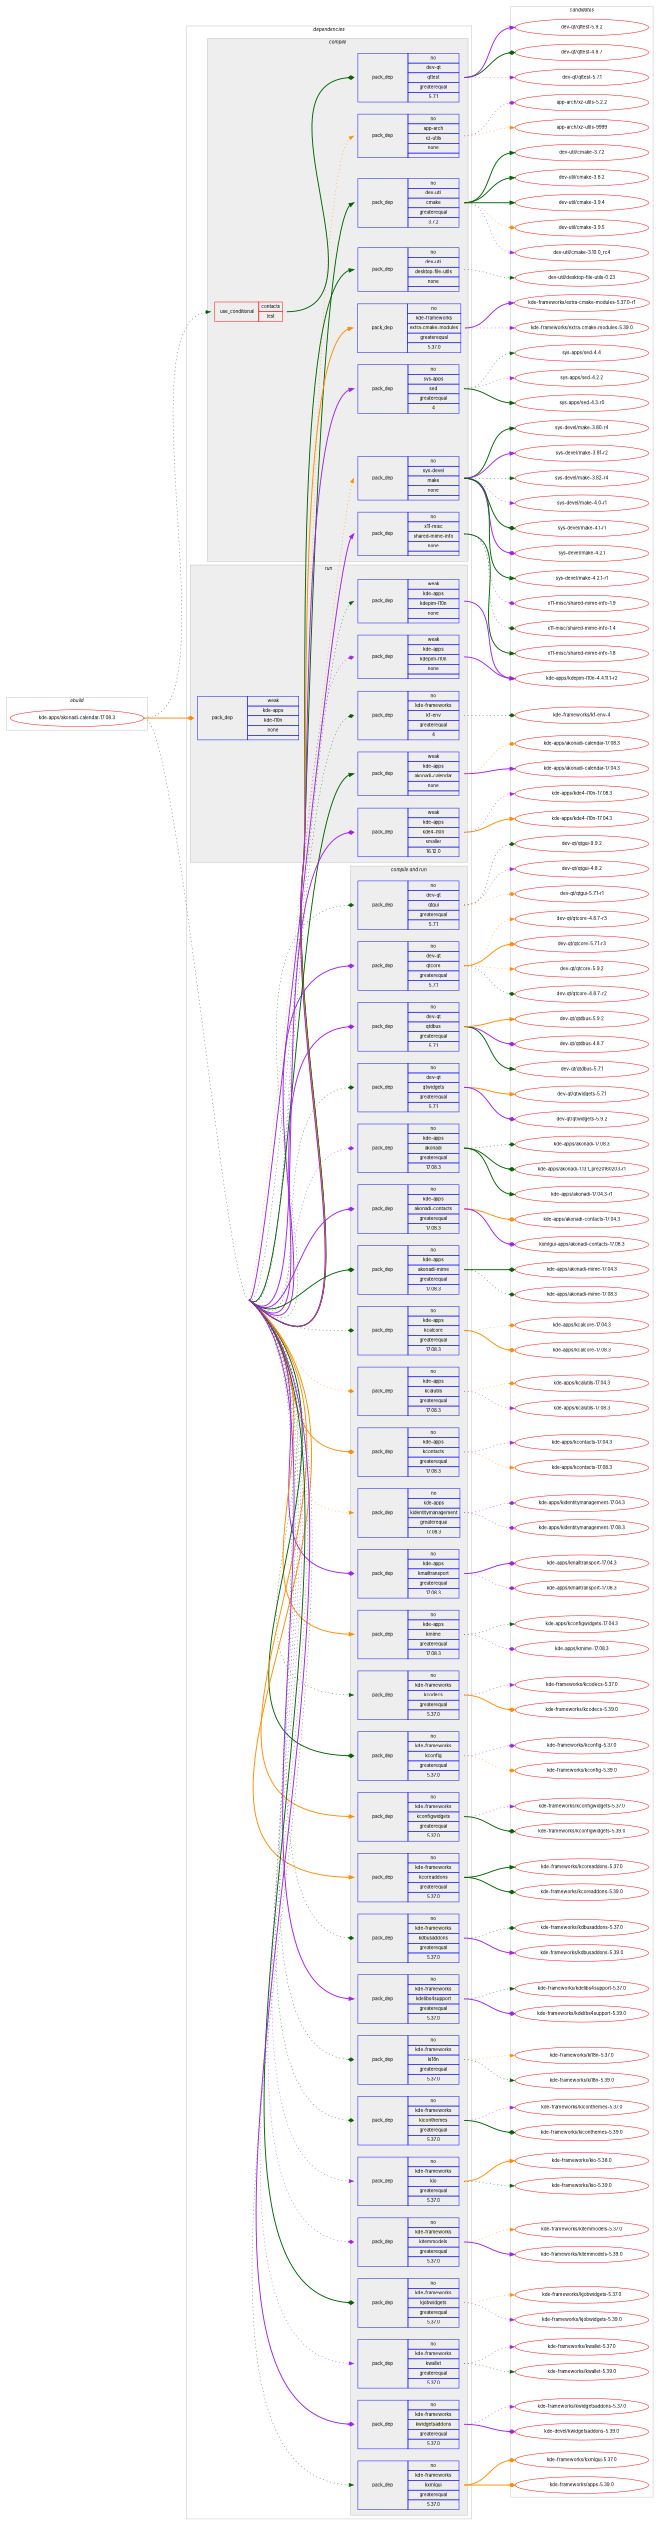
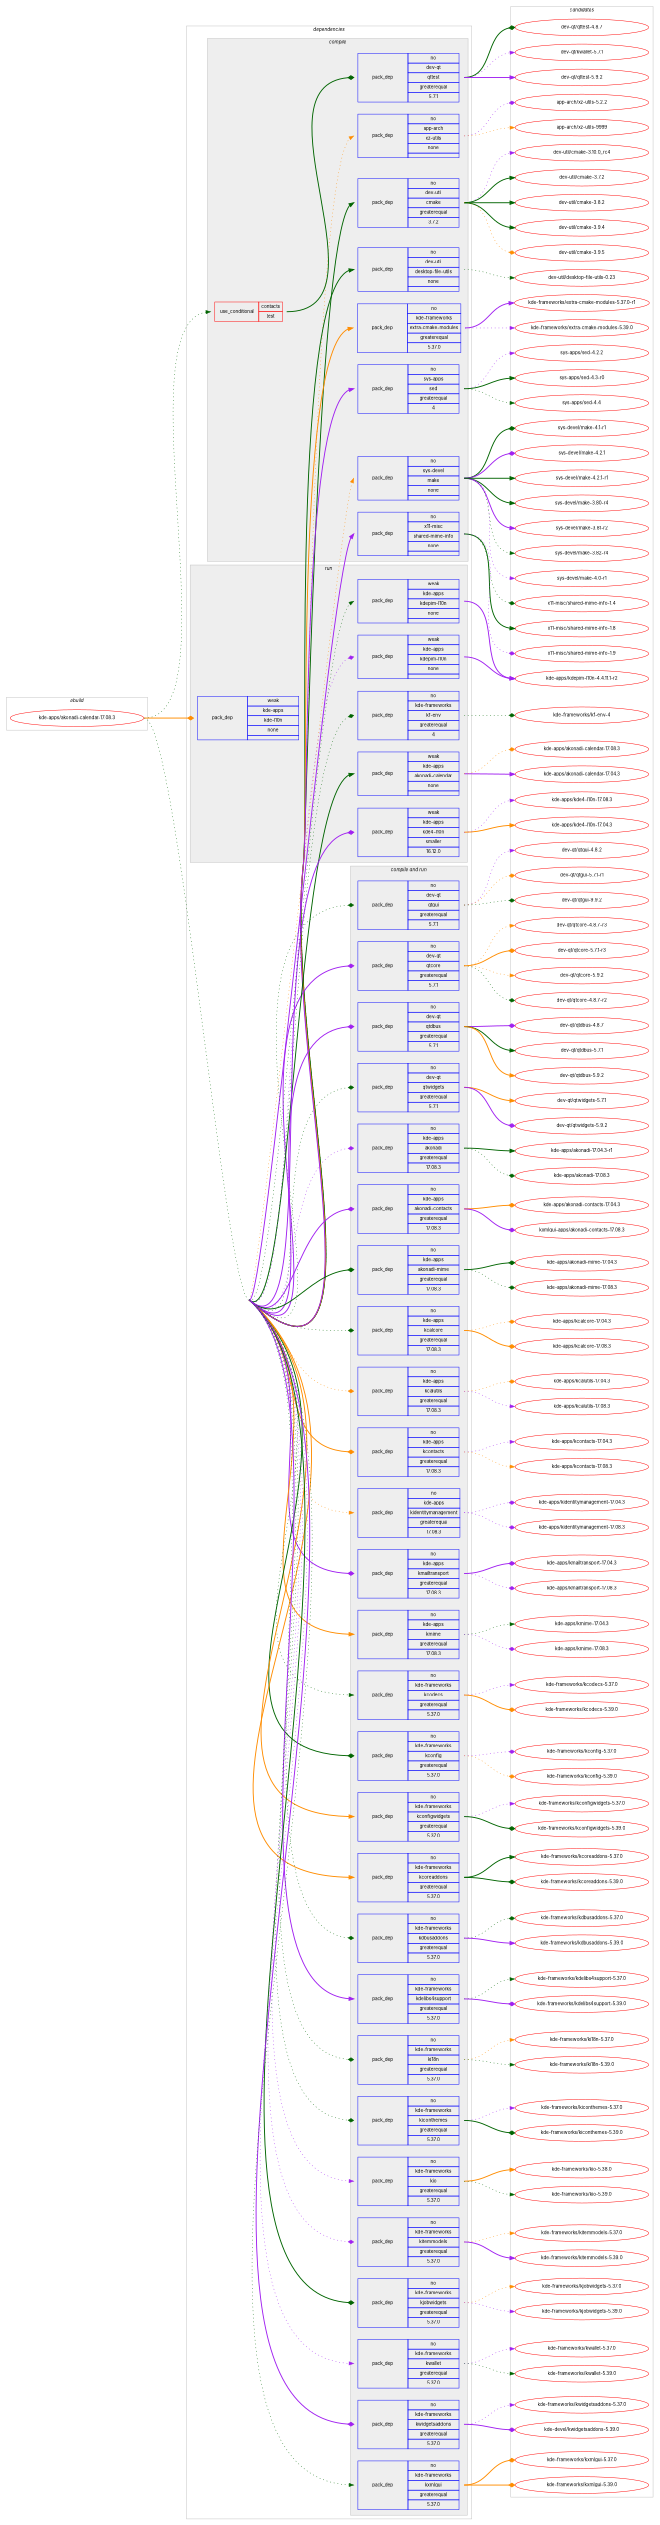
node "dev-qt/qttest-5.7.1": label "dev-qt/qttest-5.7.1" -> "dev-qt/kwallet-5.7.1"
node "kde-apps/akonadi-1.13.1_pre20160203-r1": removed
node "kde-apps/kconfigwidgets-17.04.3": label "kde-apps/kconfigwidgets-17.04.3" -> "kde-apps/kmime-17.04.3"
node "kde-frameworks/apps-5.39.0": label "kde-frameworks/apps-5.39.0" -> "kde-frameworks/kxmlgui-5.39.0"
